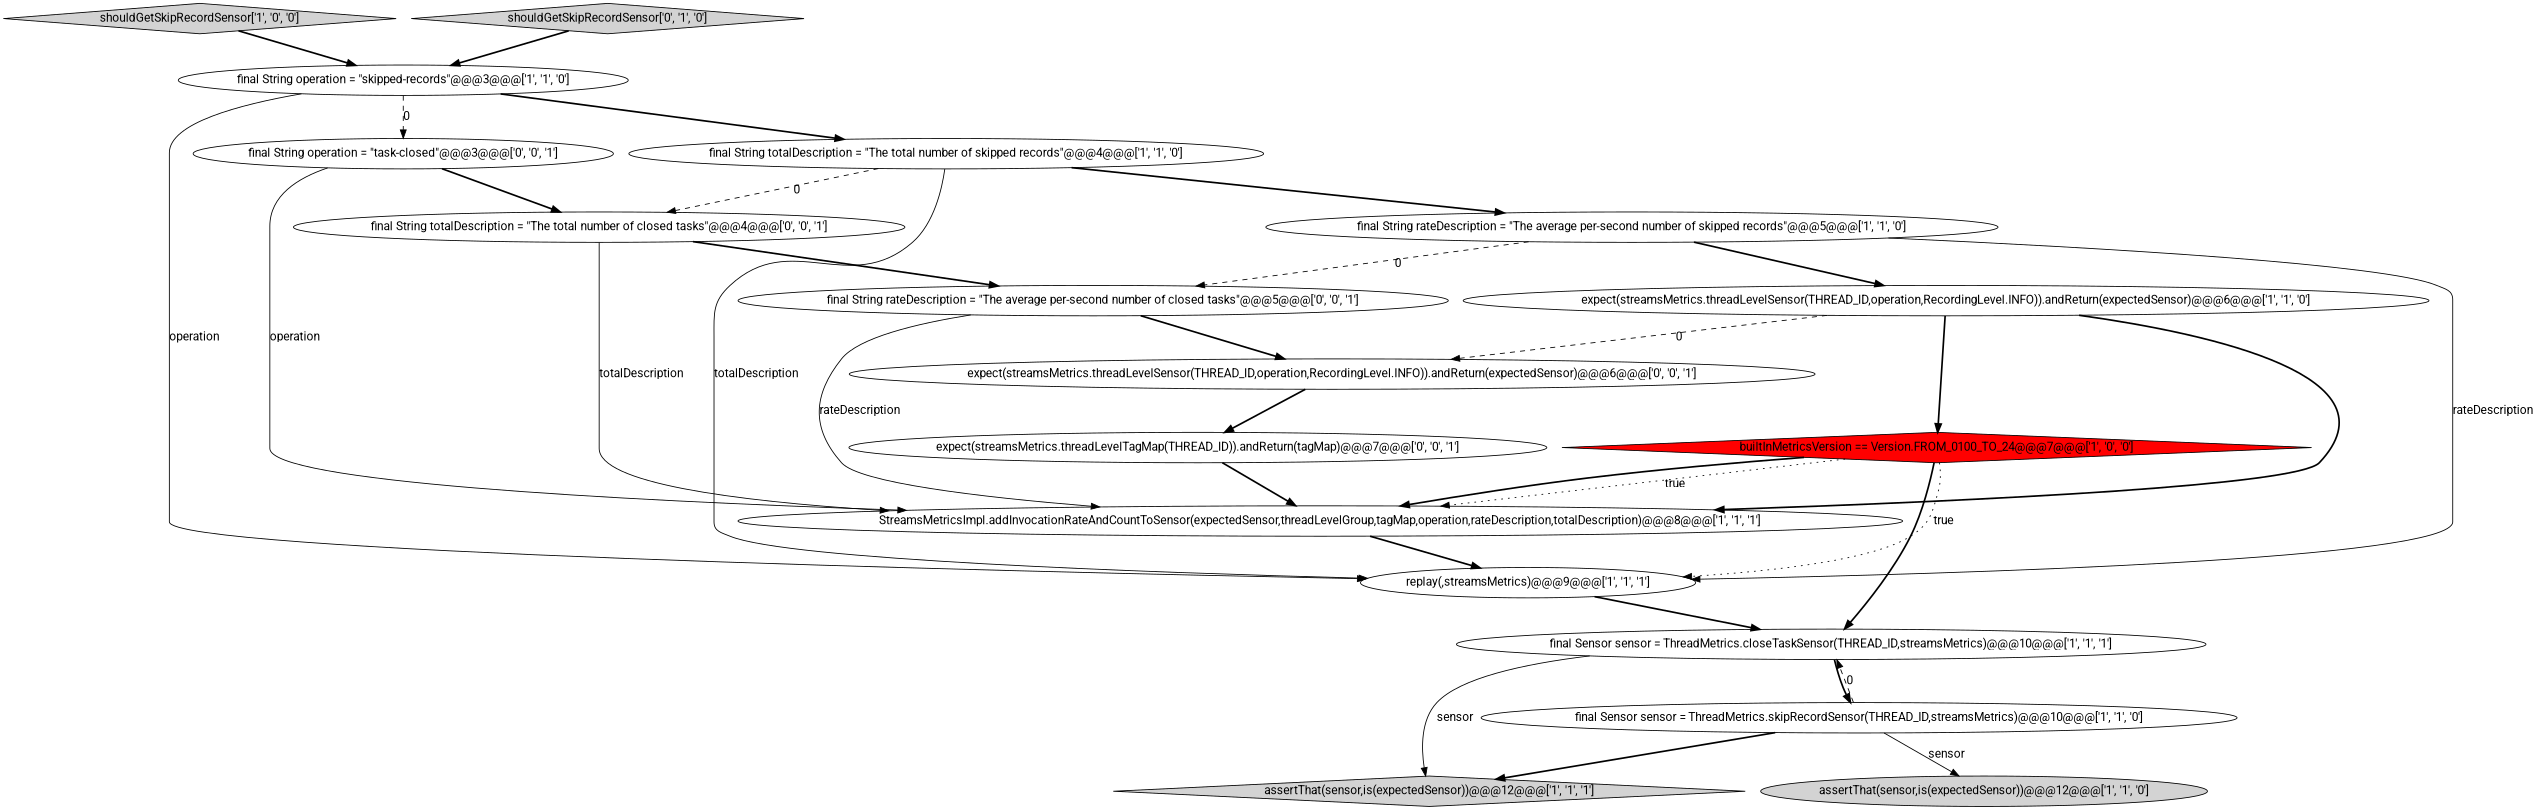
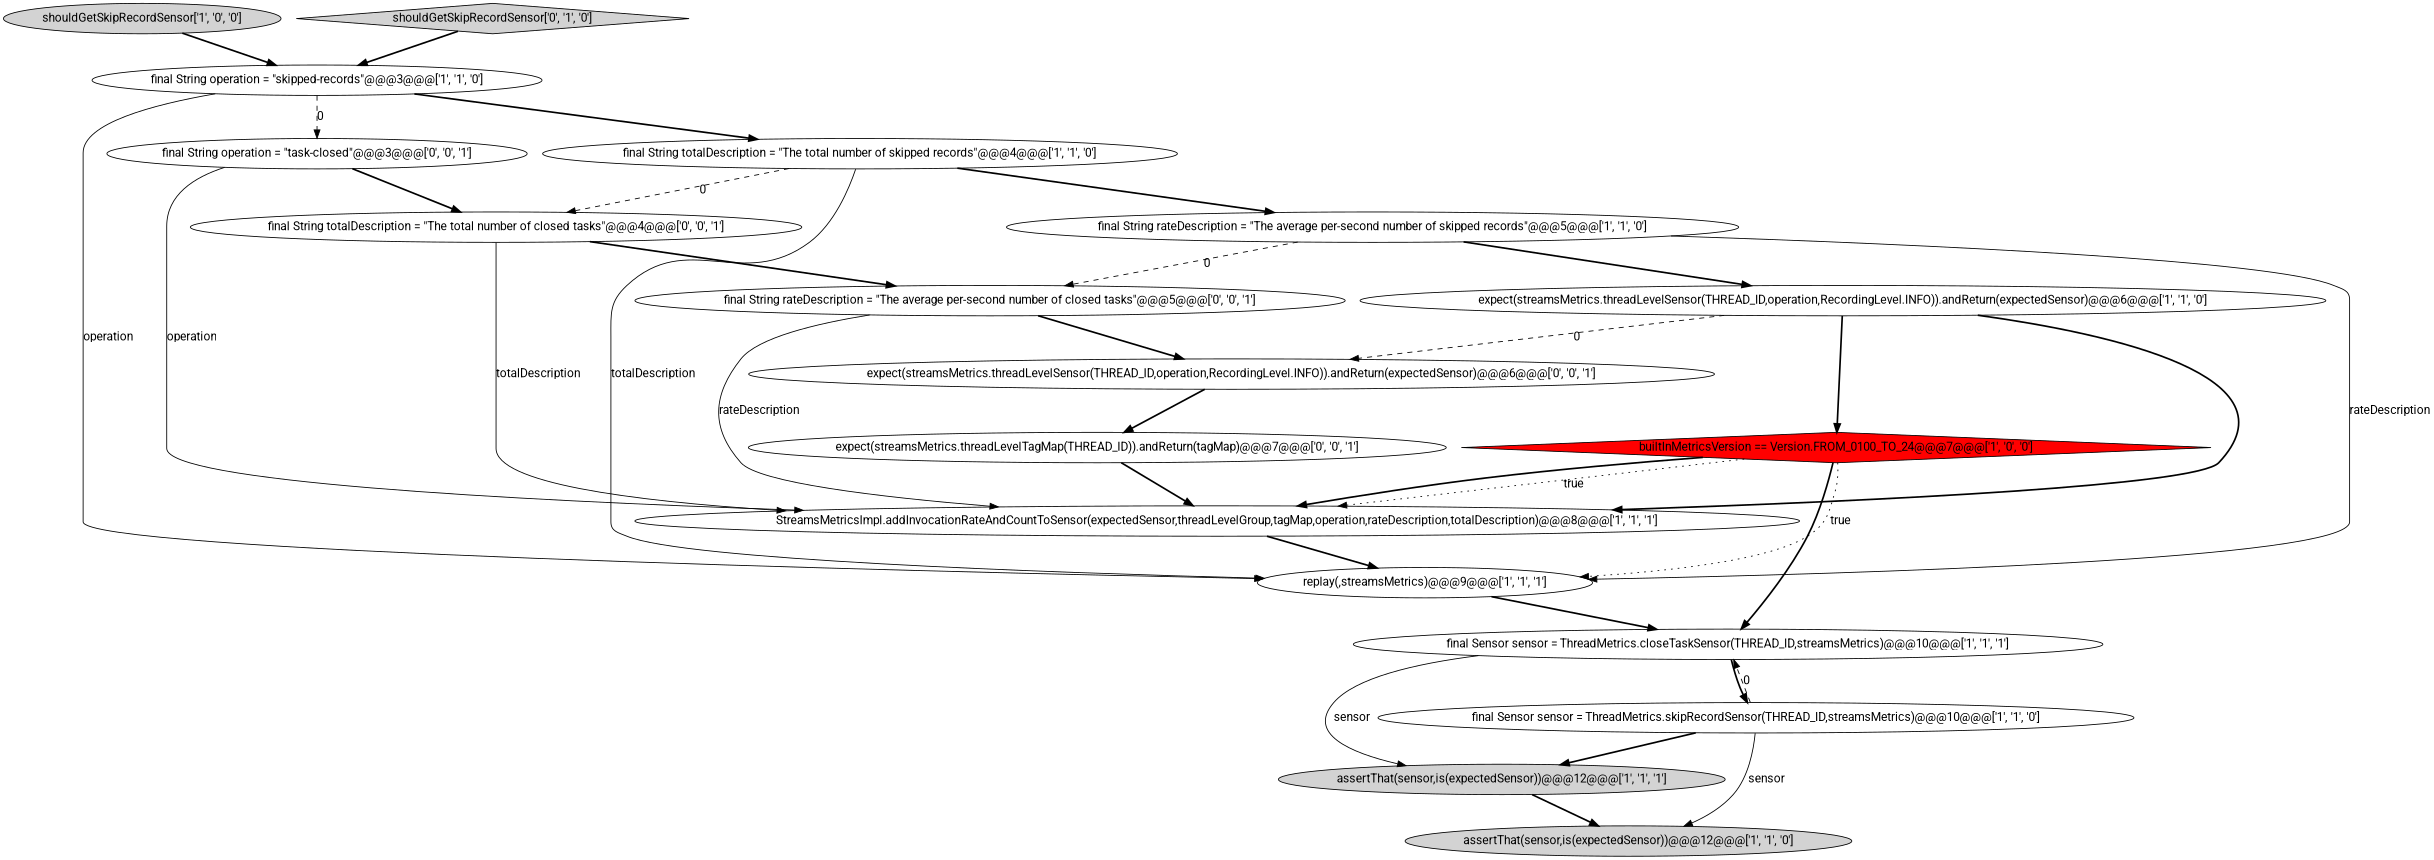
node "shouldGetSkipRecordSensor['1', '0', '0']": shape diamond -> ellipse
node "assertThat(sensor,is(expectedSensor))@@@12@@@['1', '1', '1']": shape diamond -> ellipse
edge "assertThat(sensor,is(expectedSensor))@@@12@@@['1', '1', '1']" -> "assertThat(sensor,is(expectedSensor))@@@12@@@['1', '1', '0']": added
